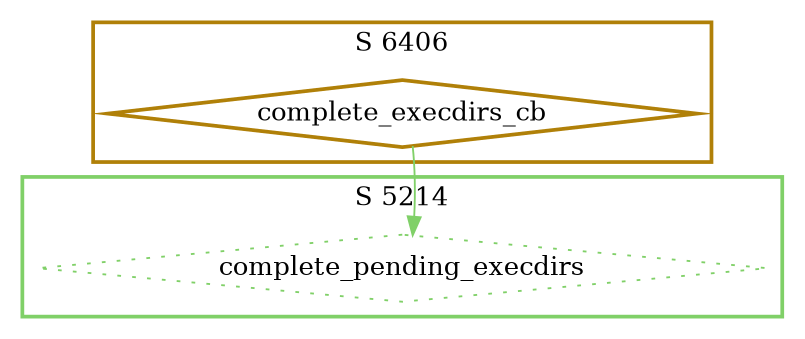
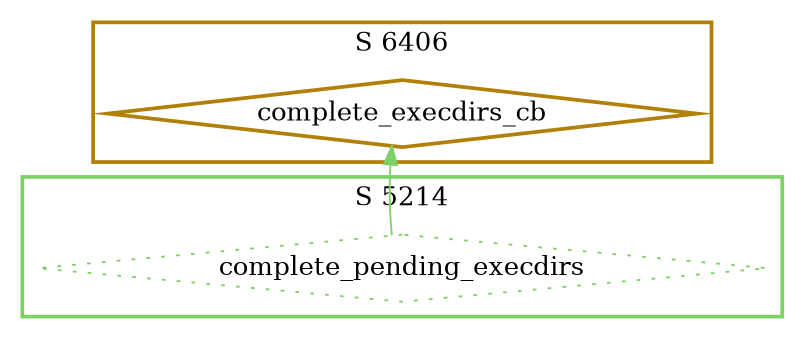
edge "complete_execdirs_cb" -> "complete_pending_execdirs": reversed
